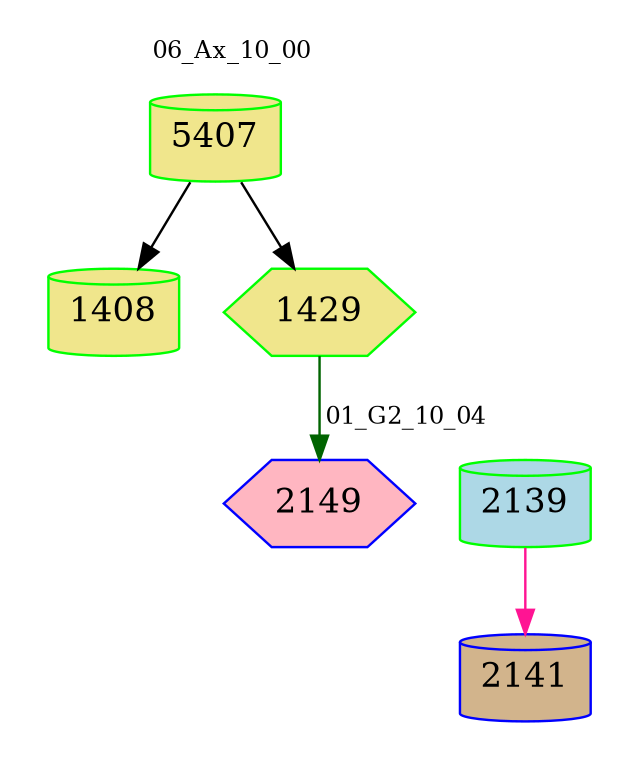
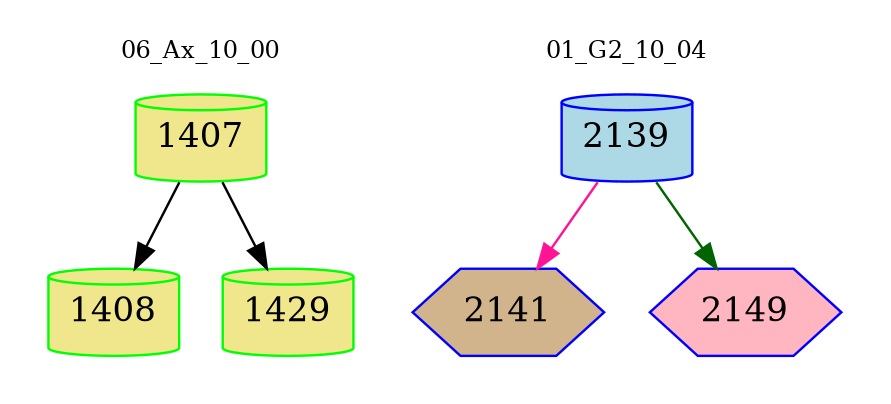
node "5407": label "5407" -> "1407"
node "1429": shape hexagon -> cylinder
edge "1429" -> "2149": now "2139" -> "2149"
node "2139": color green -> blue
node "2141": shape cylinder -> hexagon
